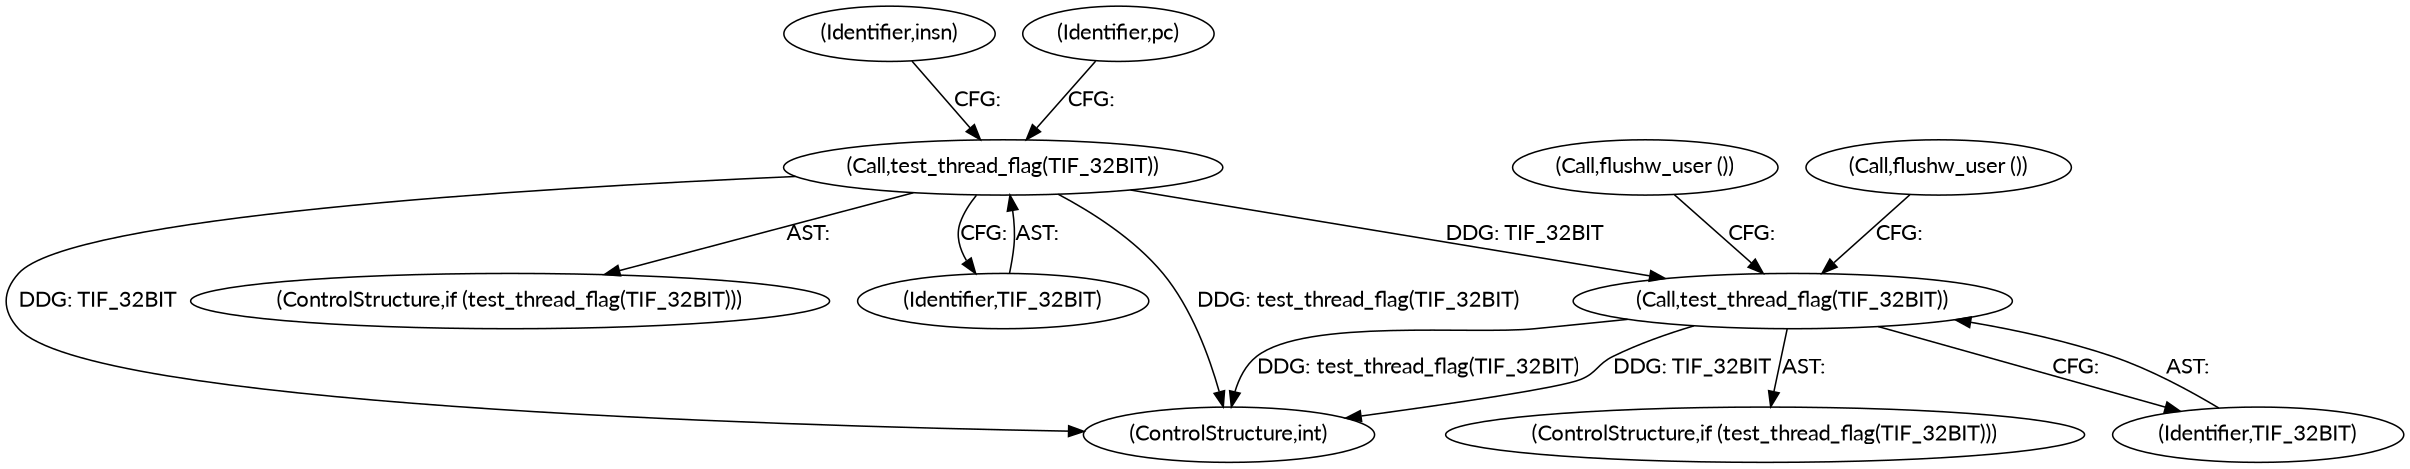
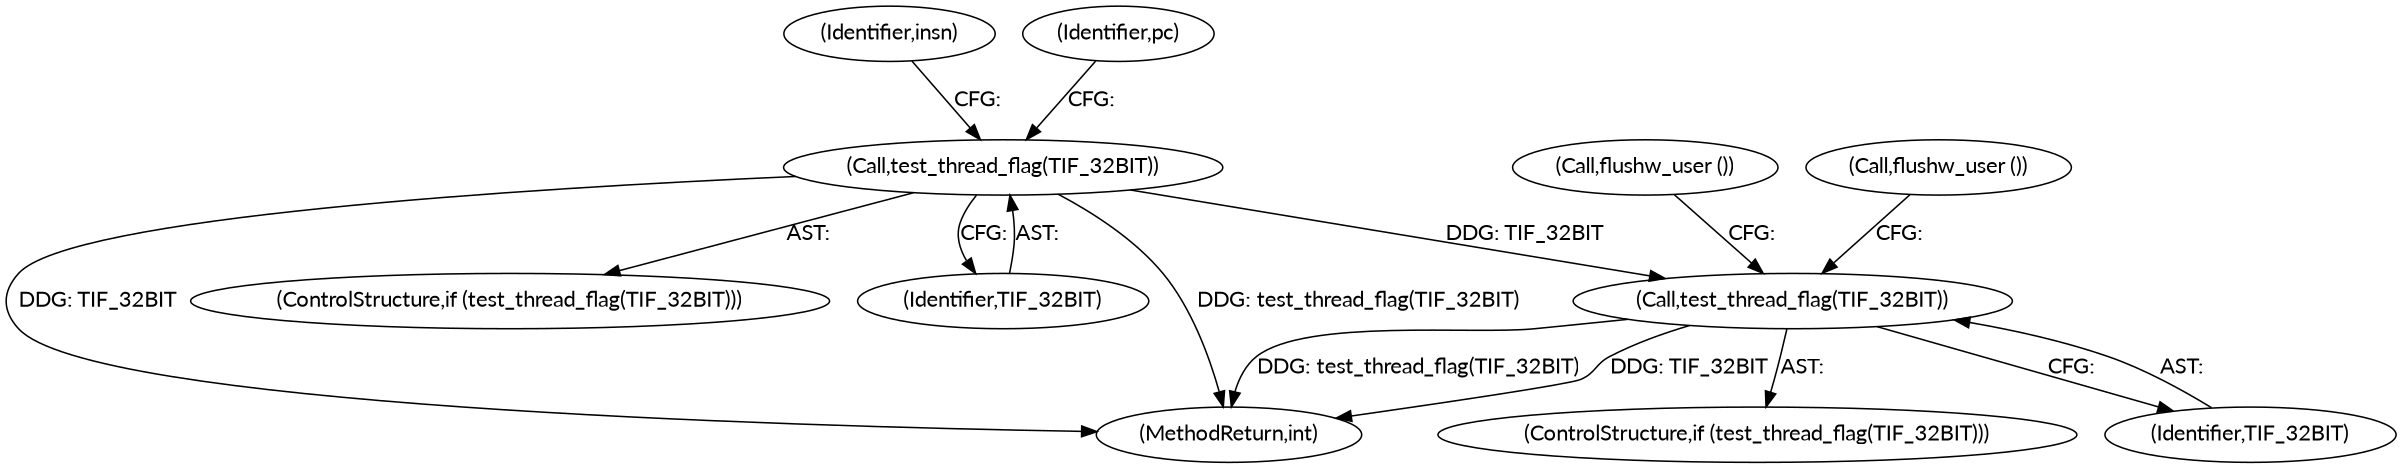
node "(ControlStructure,int)": label "(ControlStructure,int)" -> "(MethodReturn,int)"
